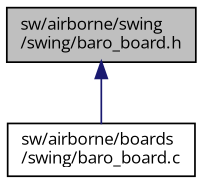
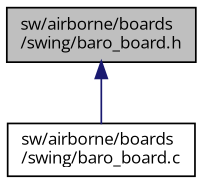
node "sw/airborne/swing /swing/baro_board.h": label "sw/airborne/swing /swing/baro_board.h" -> "sw/airborne/boards /swing/baro_board.h"
